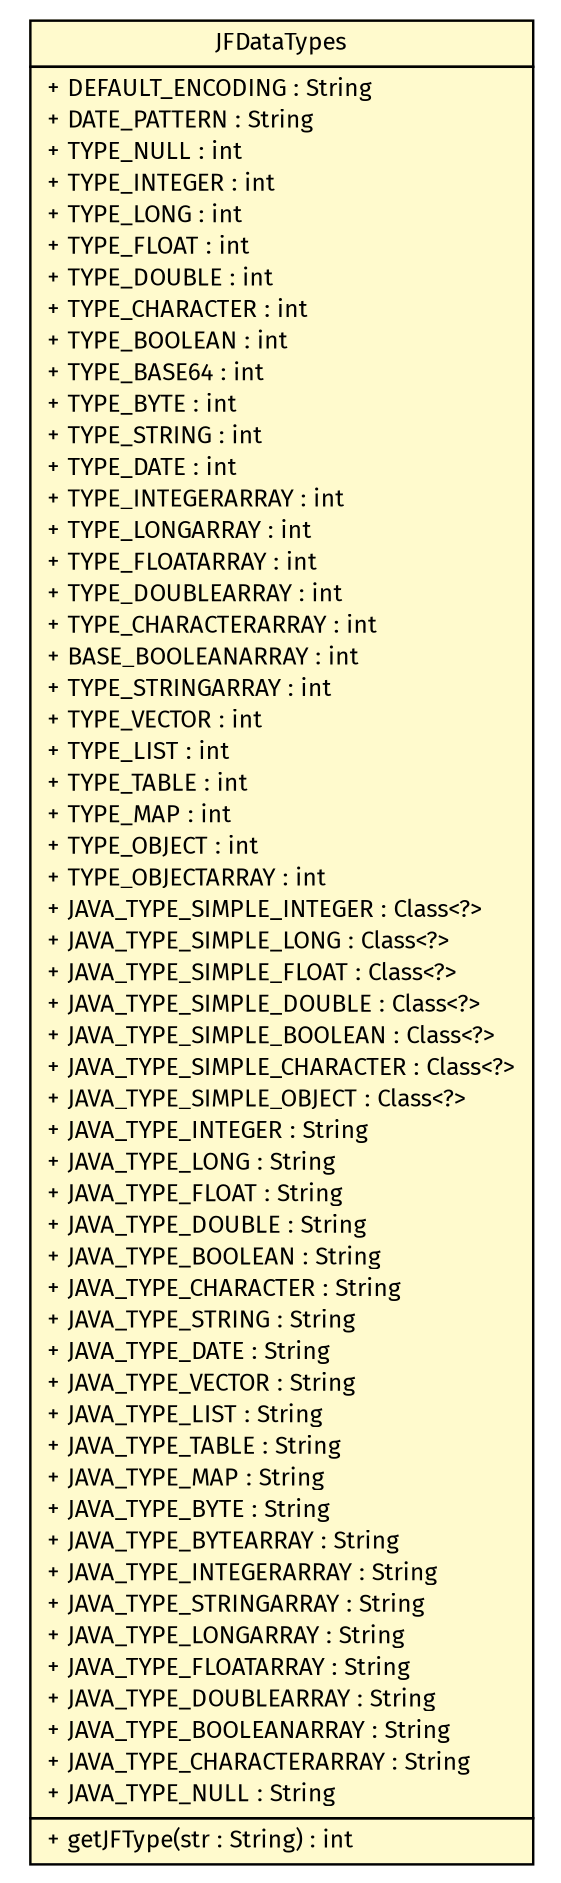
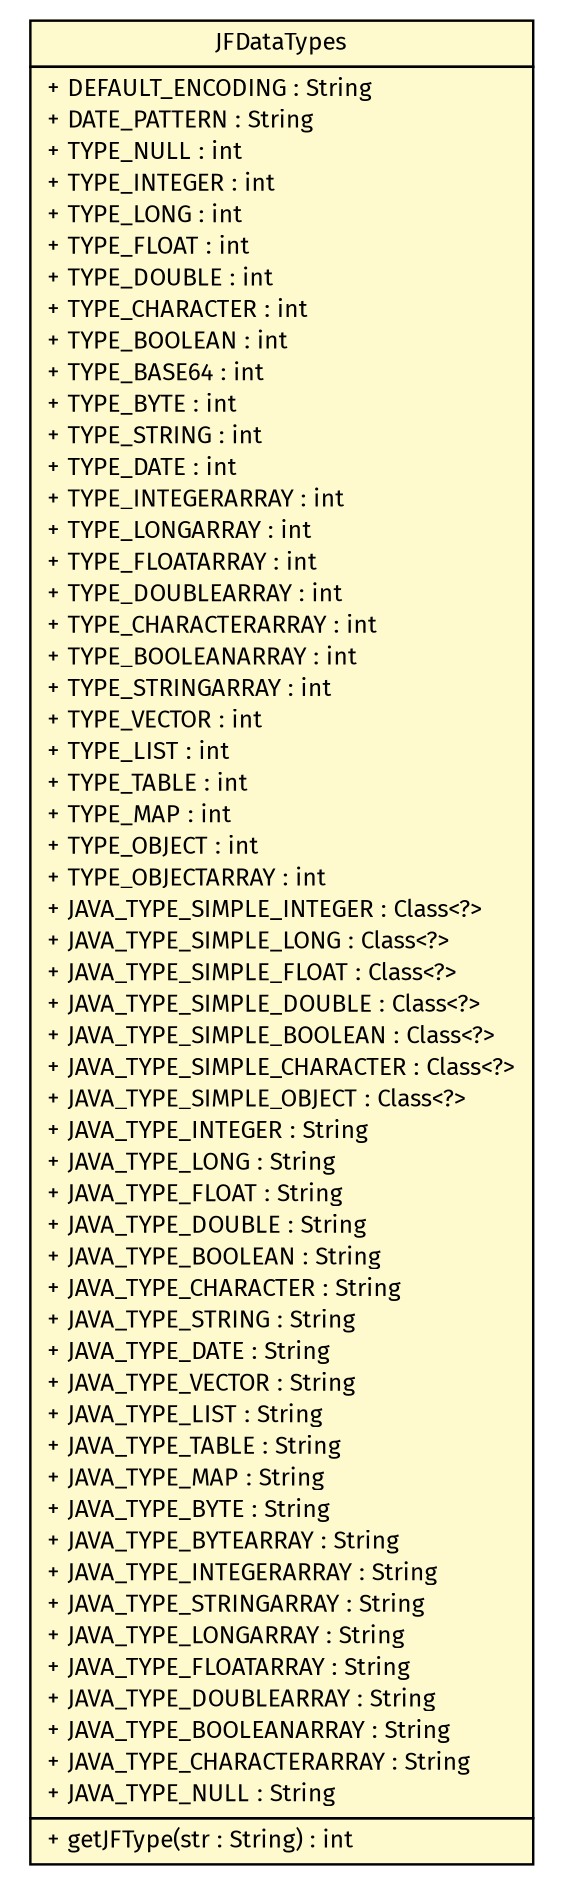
node "JFDataTypes": text "+ BASE_BOOLEANARRAY : int" -> "+ TYPE_BOOLEANARRAY : int"
